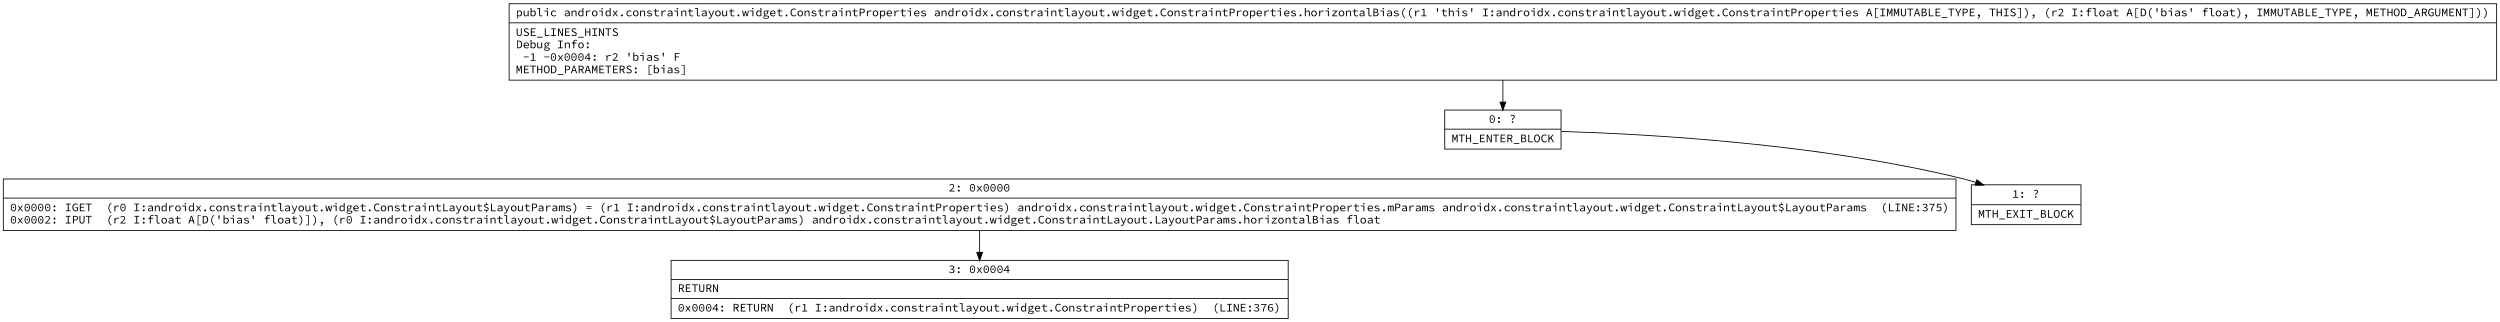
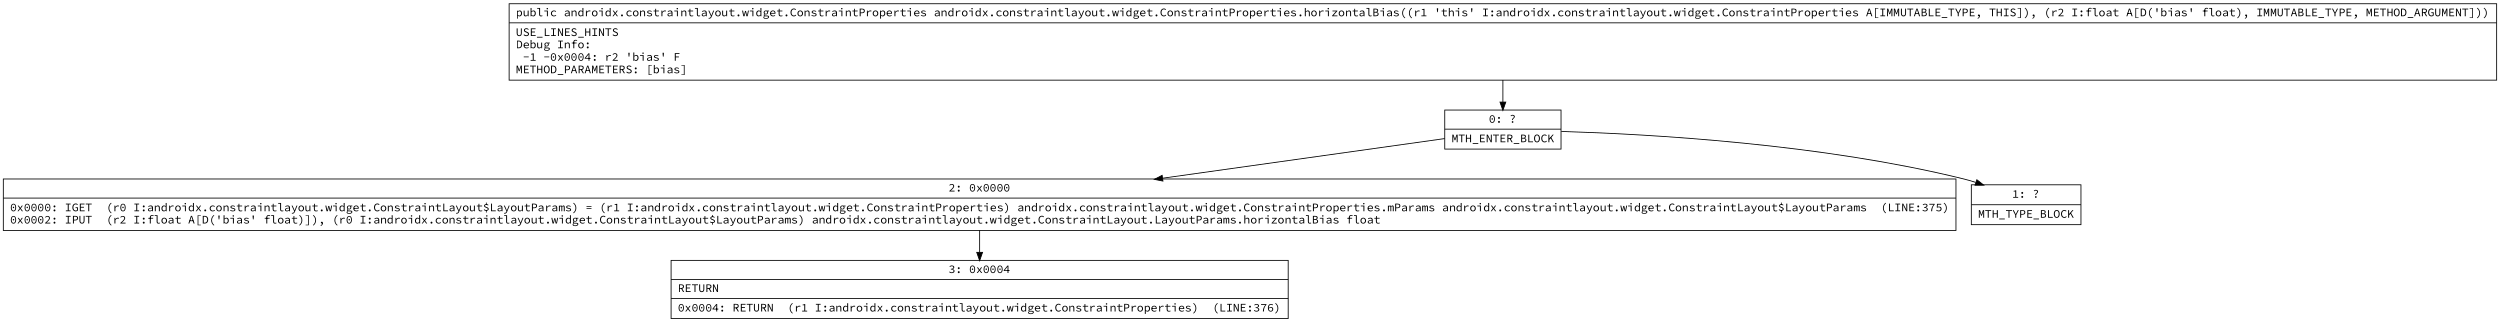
edge "0: ?" -> "2: 0x0000": added
node "1: ?": text "MTH_EXIT_BLOCK" -> "MTH_TYPE_BLOCK"
